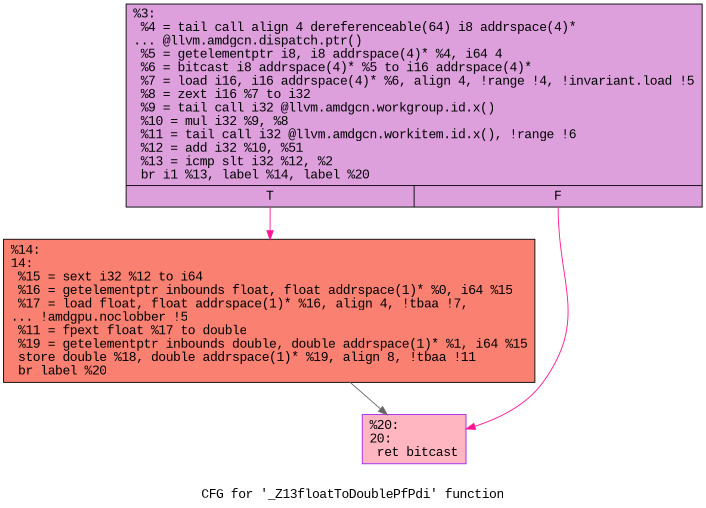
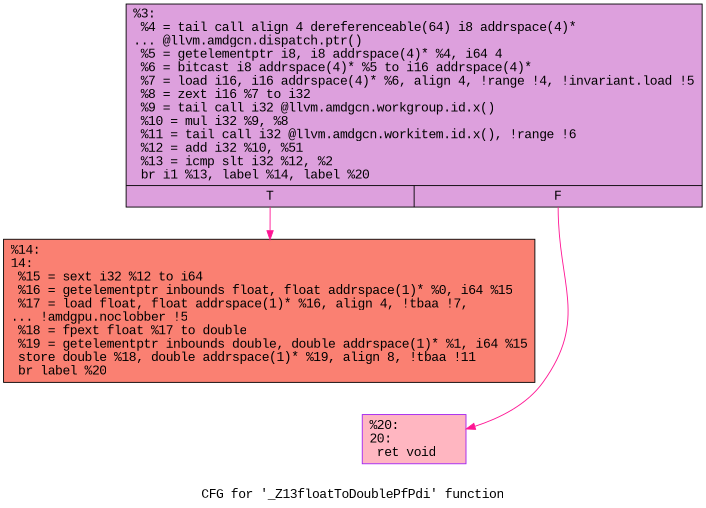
node "%14:": text "%11 = fpext float %17 to double" -> "%18 = fpext float %17 to double"
edge "%14:" -> "%20:": removed
node "%20:": text "ret bitcast" -> "ret void"
